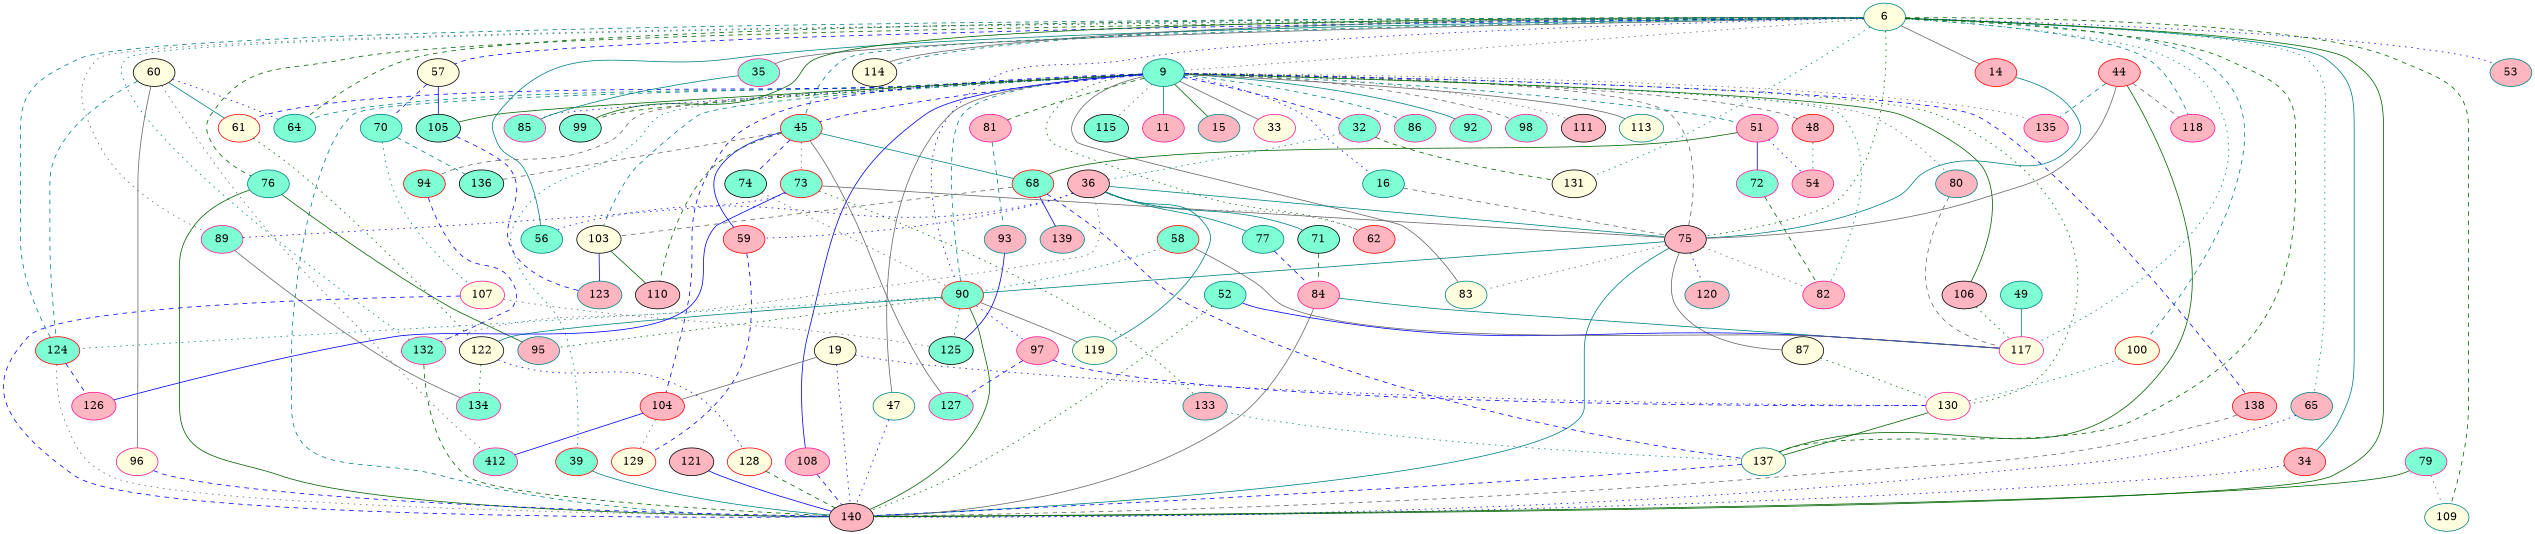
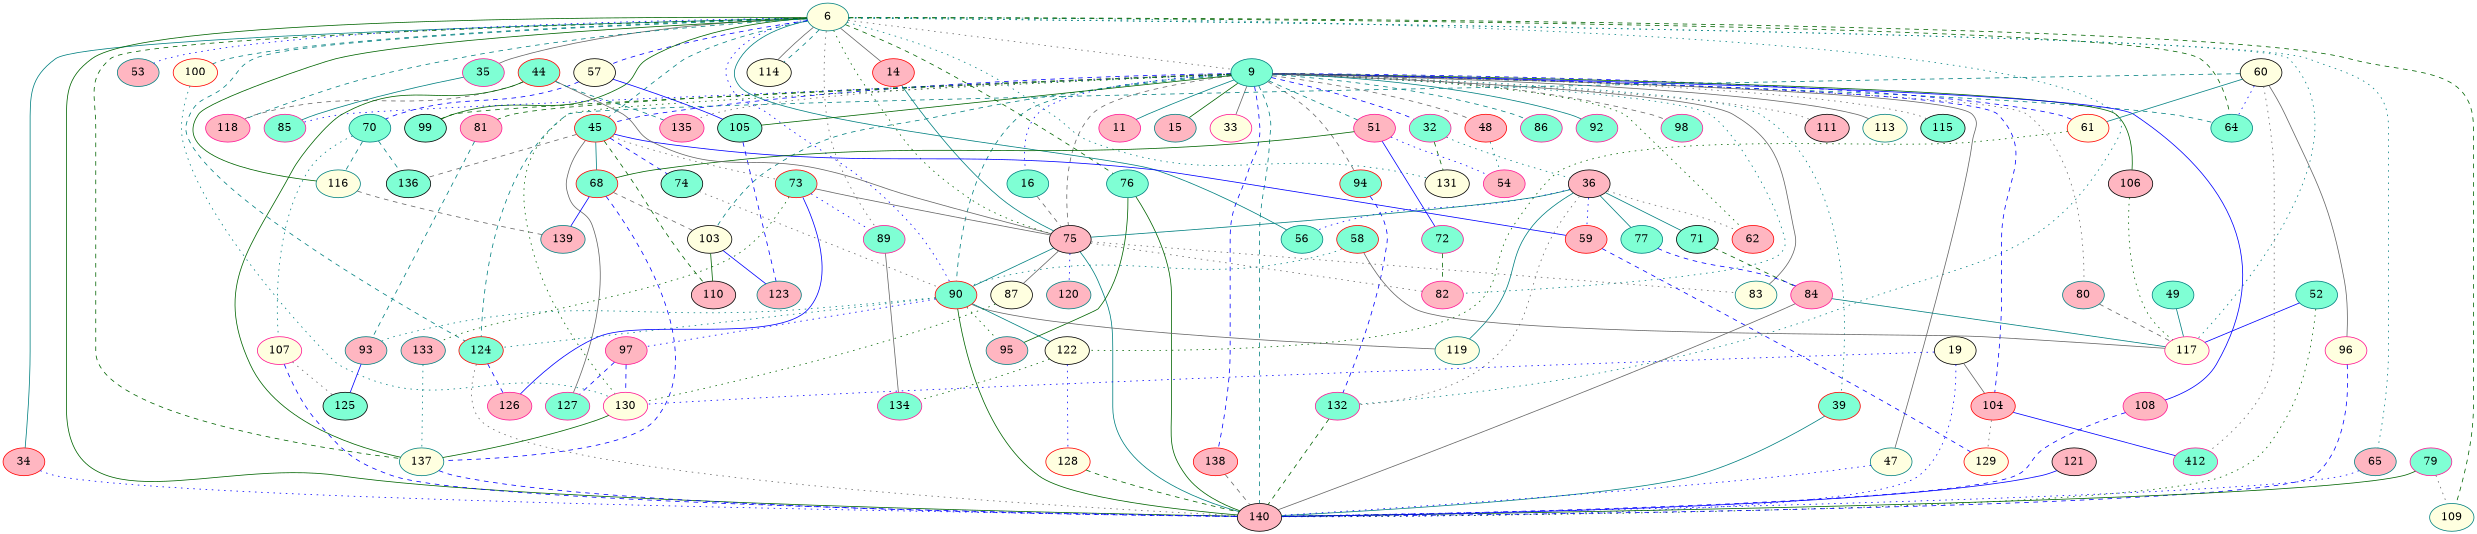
node "44": fillcolor lightpink -> aquamarine
node "116": added
edge "90" -- "125": now "90" -- "93"
